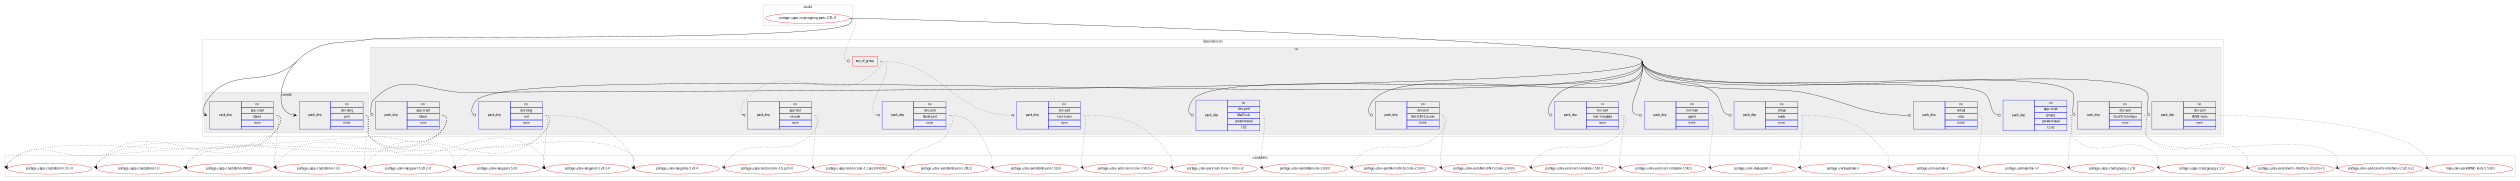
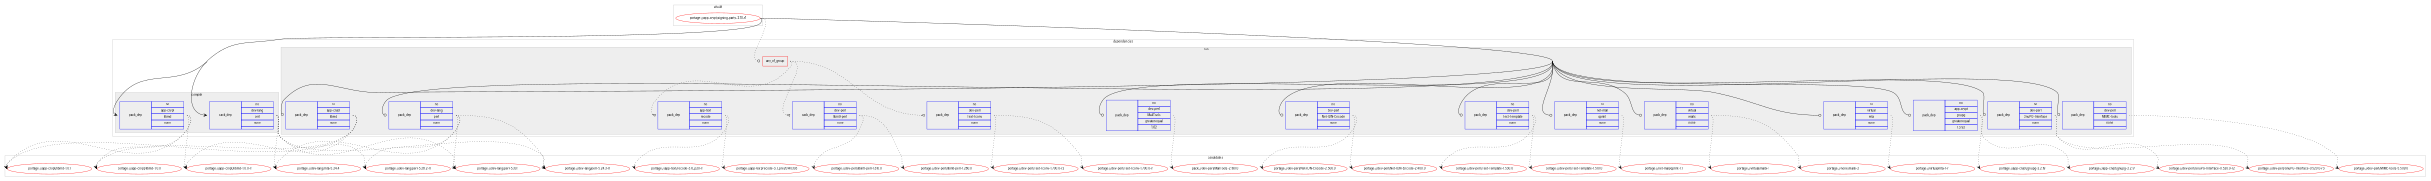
node "portage://app-crypt/libmd-99999": removed
node "portage://dev-perl/MailTools-2.190.0": label "portage://dev-perl/MailTools-2.190.0" -> "pack://dev-perl/MailTools-2.190.0"
node "mail://dev-perl/MIME-tools-5.509.0": label "mail://dev-perl/MIME-tools-5.509.0" -> "portage://dev-perl/MIME-tools-5.509.0"
